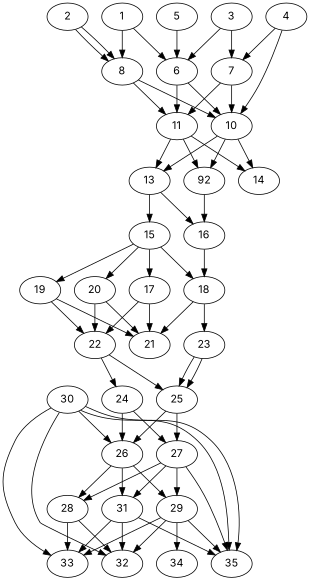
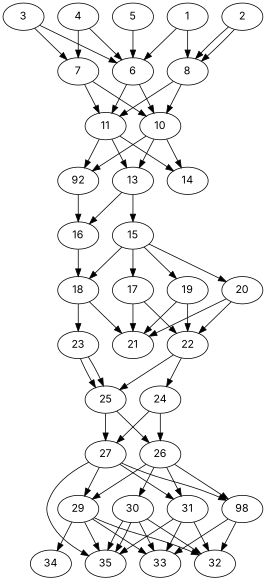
edge "4" -> "10": now "4" -> "6"
edge "30" -> "26": reversed
node "28": label "28" -> "98"
